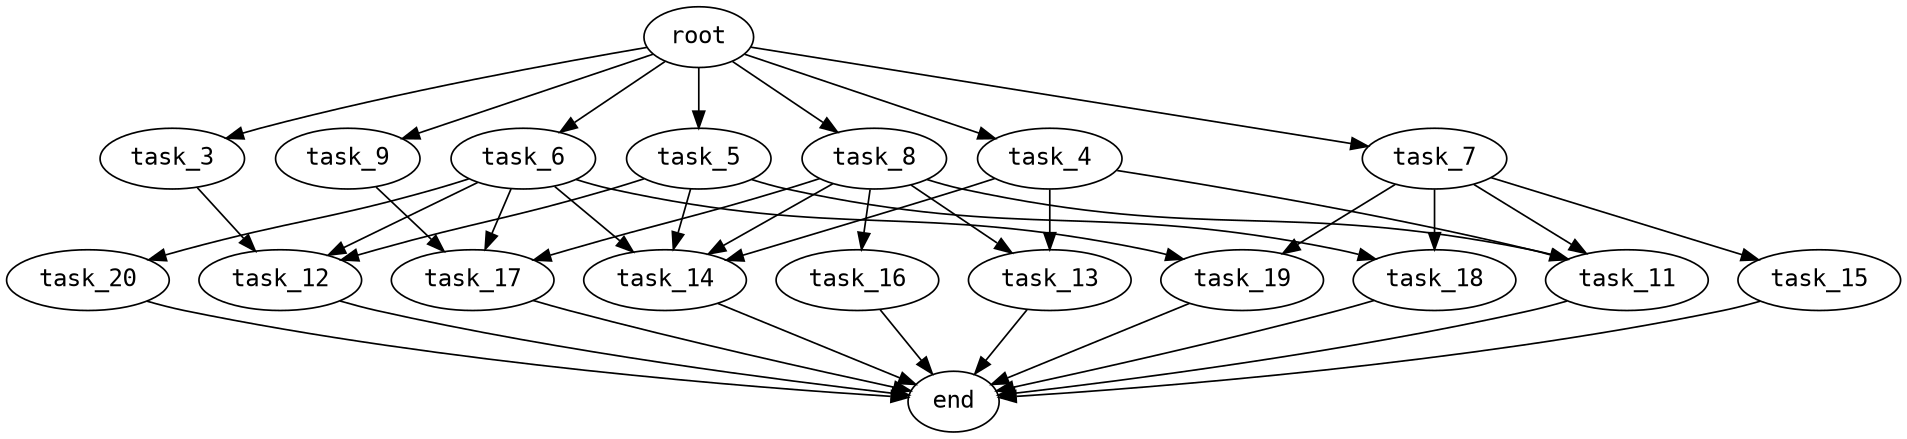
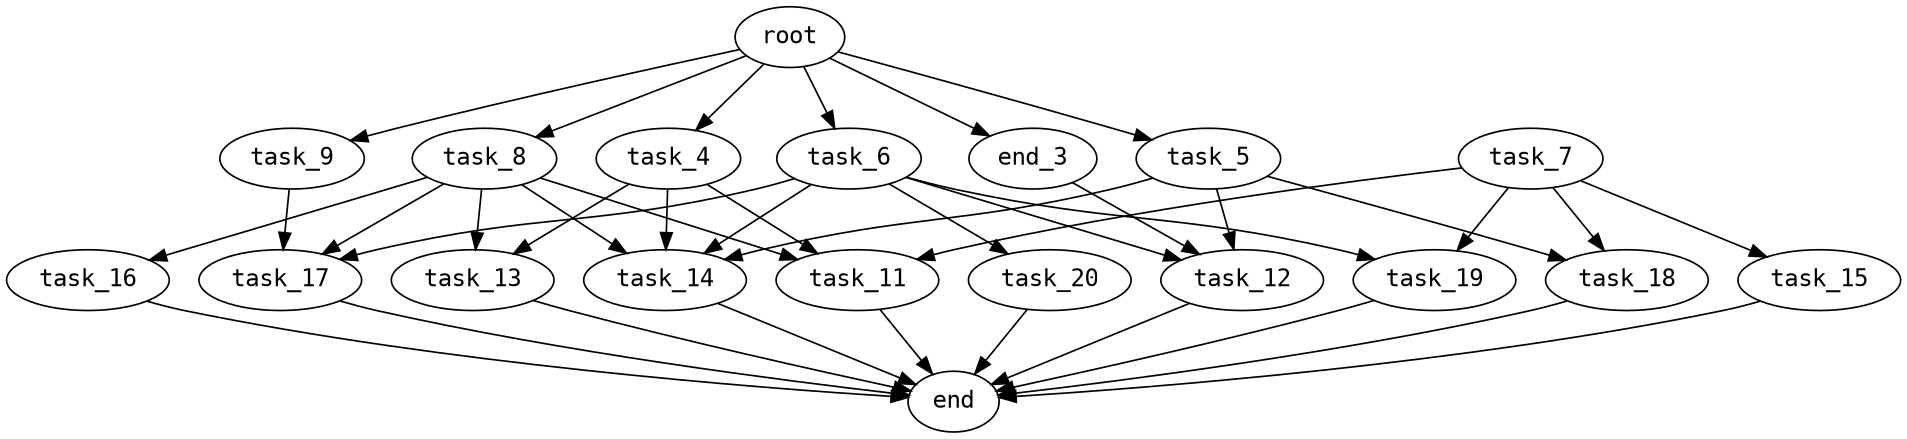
edge "root" -> "task_7": removed
node "task_3": label "task_3" -> "end_3"
